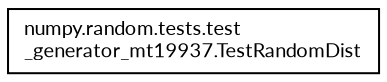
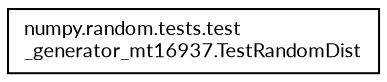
node "numpy.random.tests.test _generator_mt19937.TestRandomDist": label "numpy.random.tests.test _generator_mt19937.TestRandomDist" -> "numpy.random.tests.test _generator_mt16937.TestRandomDist"
